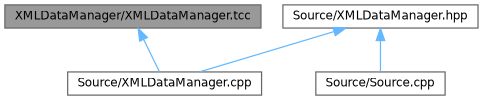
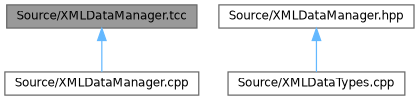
node "XMLDataManager/XMLDataManager.tcc": label "XMLDataManager/XMLDataManager.tcc" -> "Source/XMLDataManager.tcc"
edge "Source/XMLDataManager.cpp" -> "Source/XMLDataManager.hpp": removed
node "Source/Source.cpp": label "Source/Source.cpp" -> "Source/XMLDataTypes.cpp"
